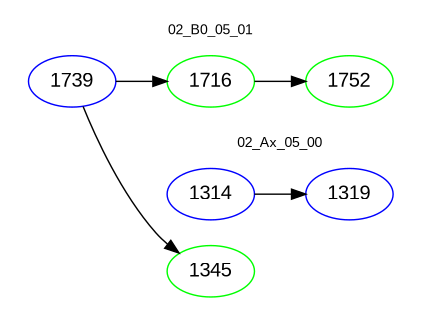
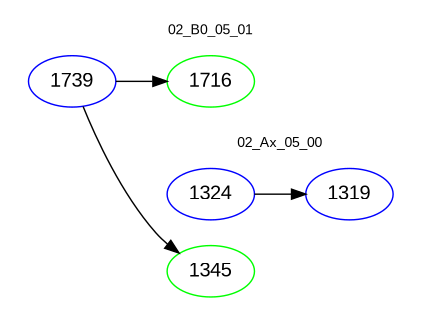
node "1752": removed
node "1314": label "1314" -> "1324"
